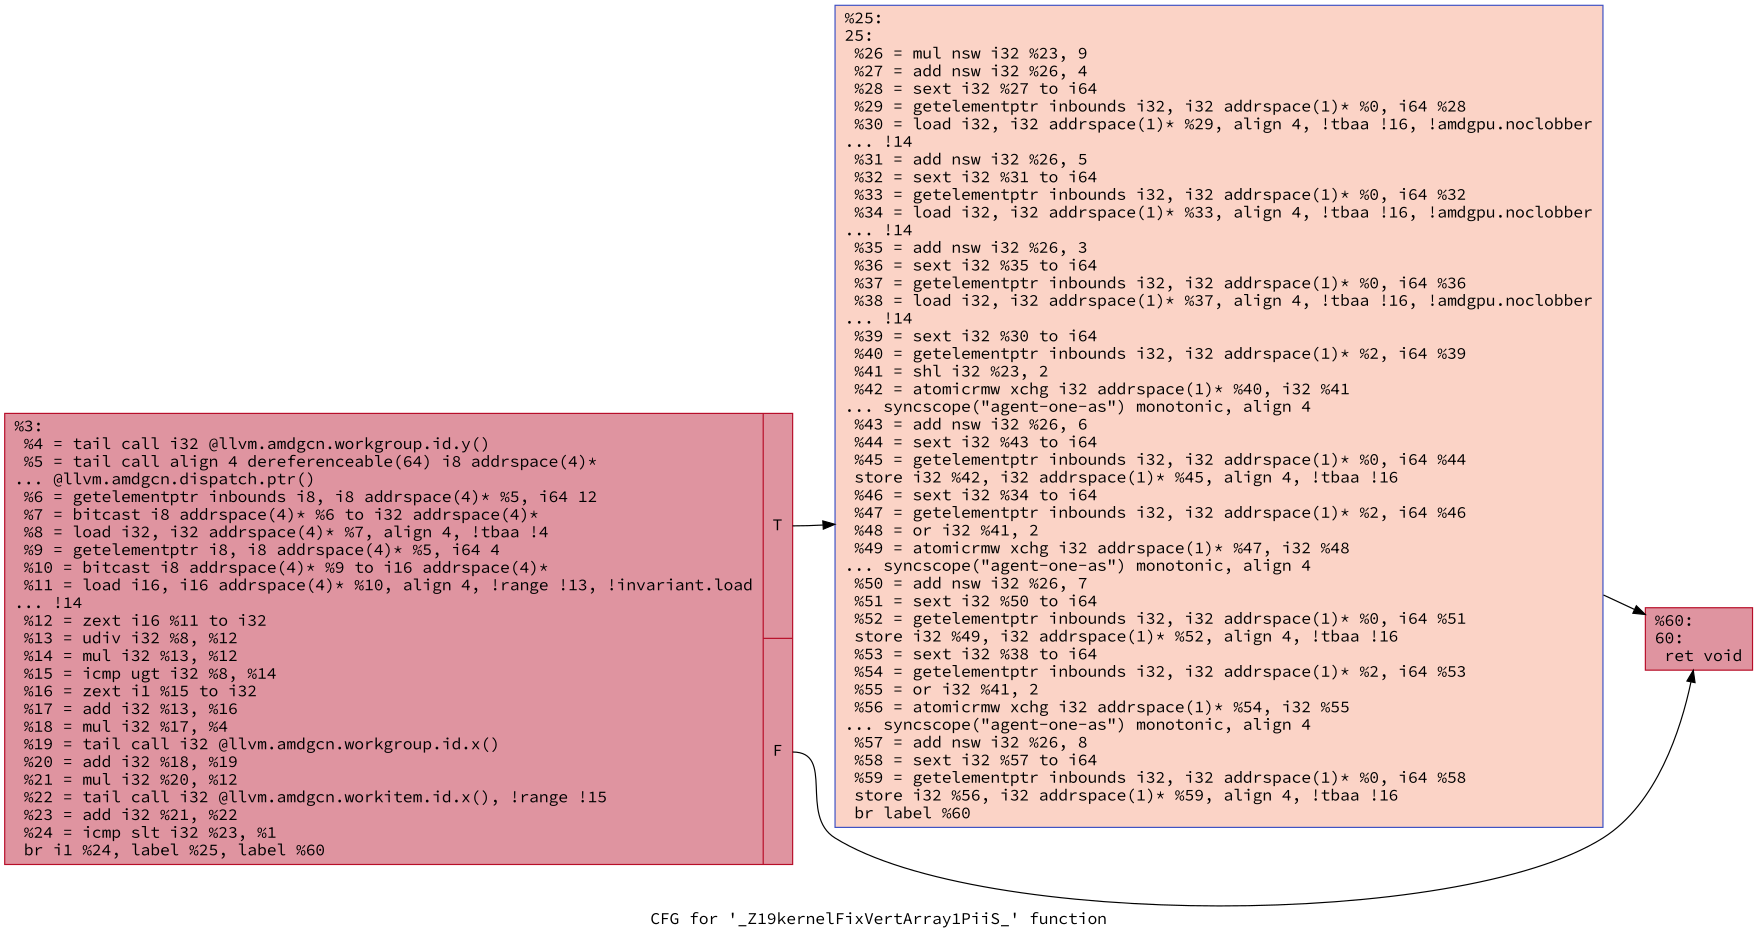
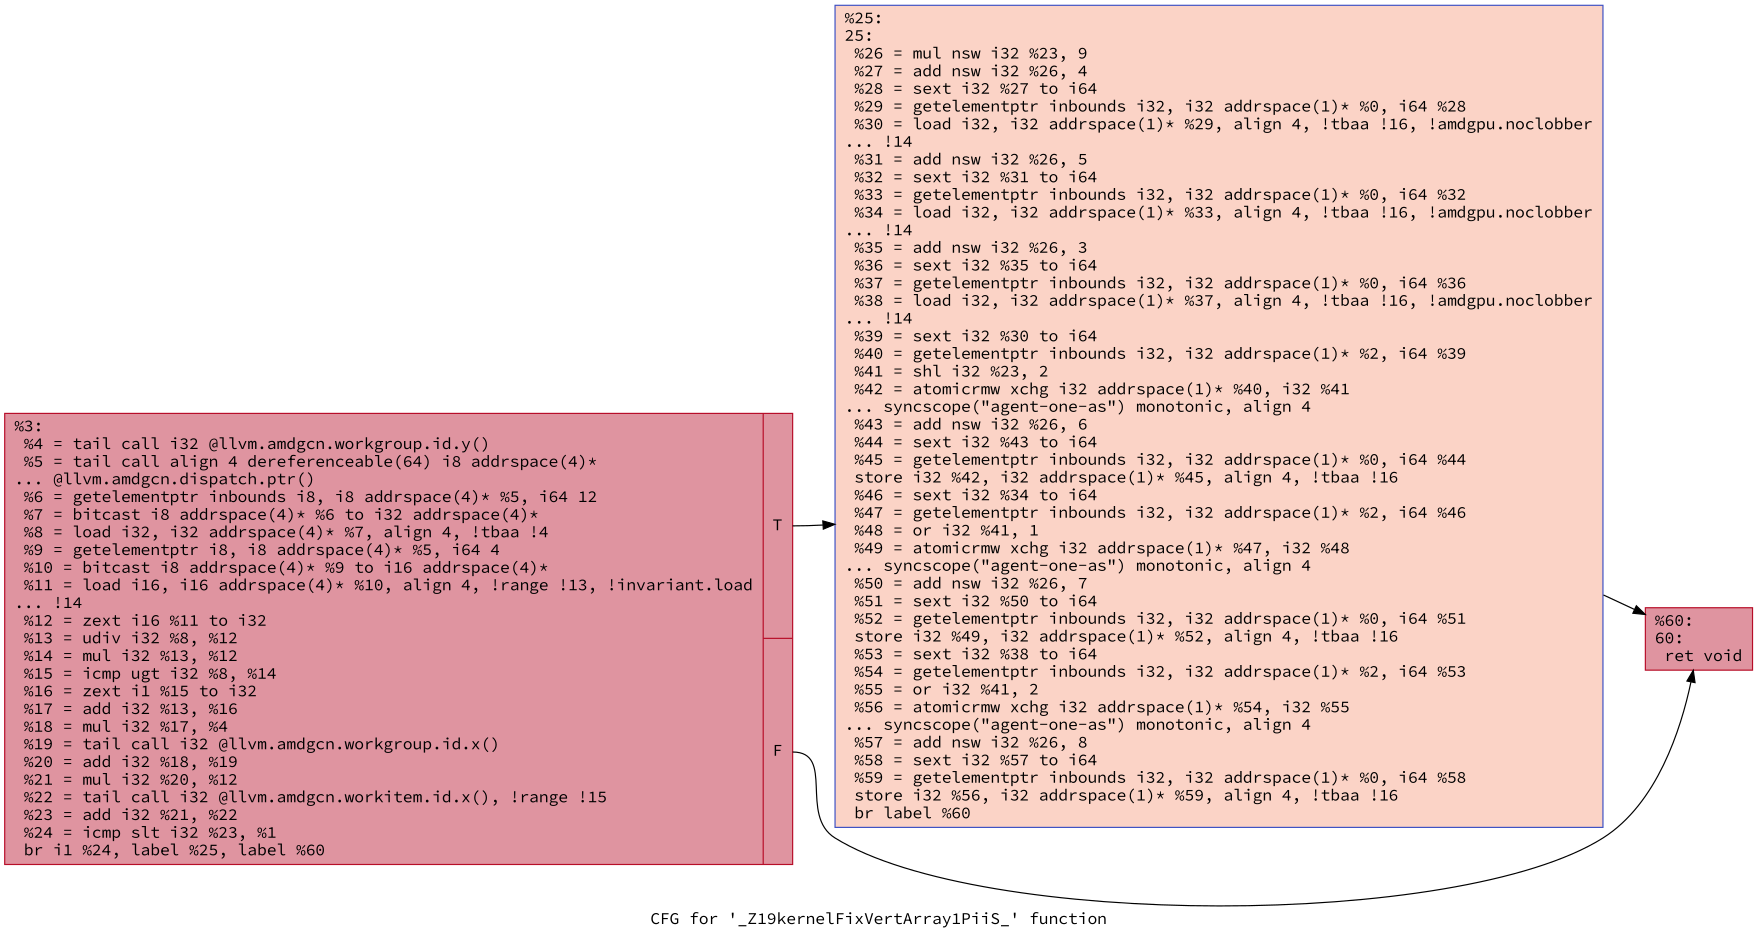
node "%25:": text "%48 = or i32 %41, 2" -> "%48 = or i32 %41, 1"
